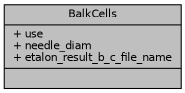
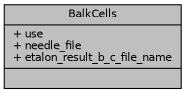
node "BalkCells": text "+ needle_diam" -> "+ needle_file"
